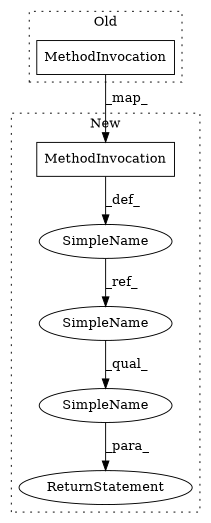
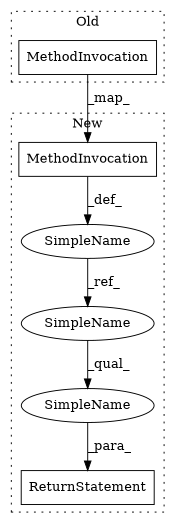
node "ReturnStatement": shape ellipse -> box
